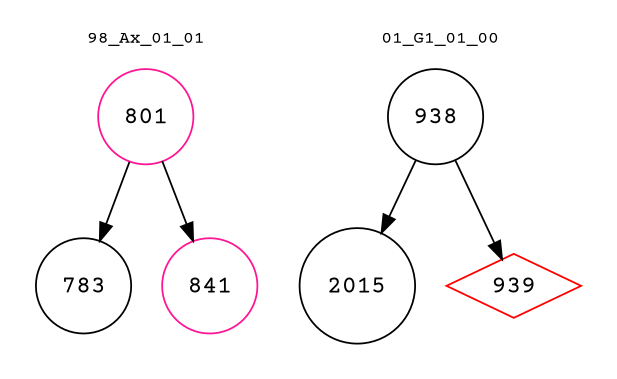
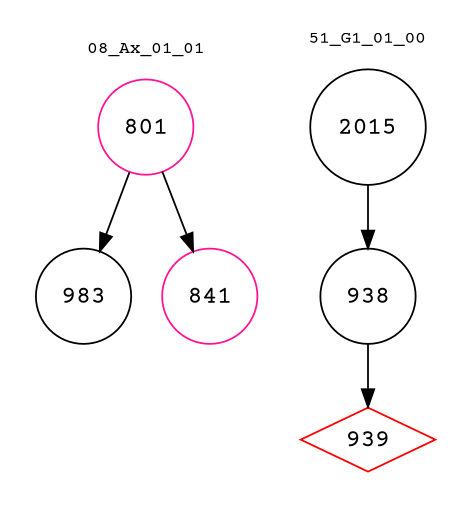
cluster "98_Ax_01_01": label "98_Ax_01_01" -> "08_Ax_01_01"
cluster "01_G1_01_00": label "01_G1_01_00" -> "51_G1_01_00"
edge "938" -> "2015": reversed
node "783": label "783" -> "983"
